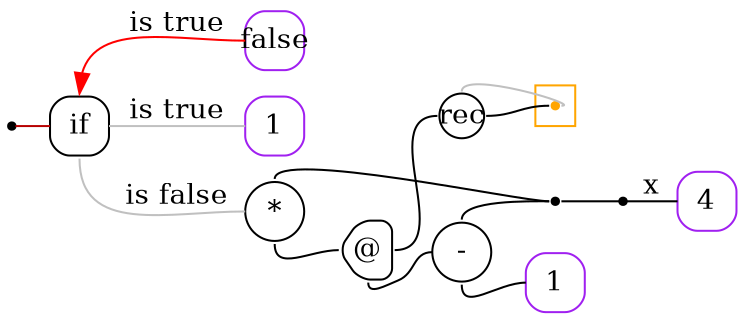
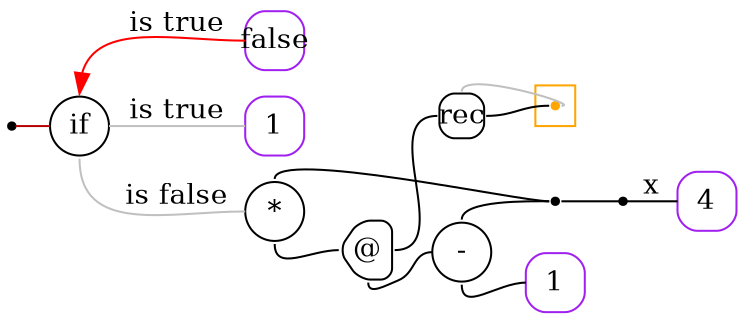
node "rec": shape circle -> square
node "if": shape square -> circle
